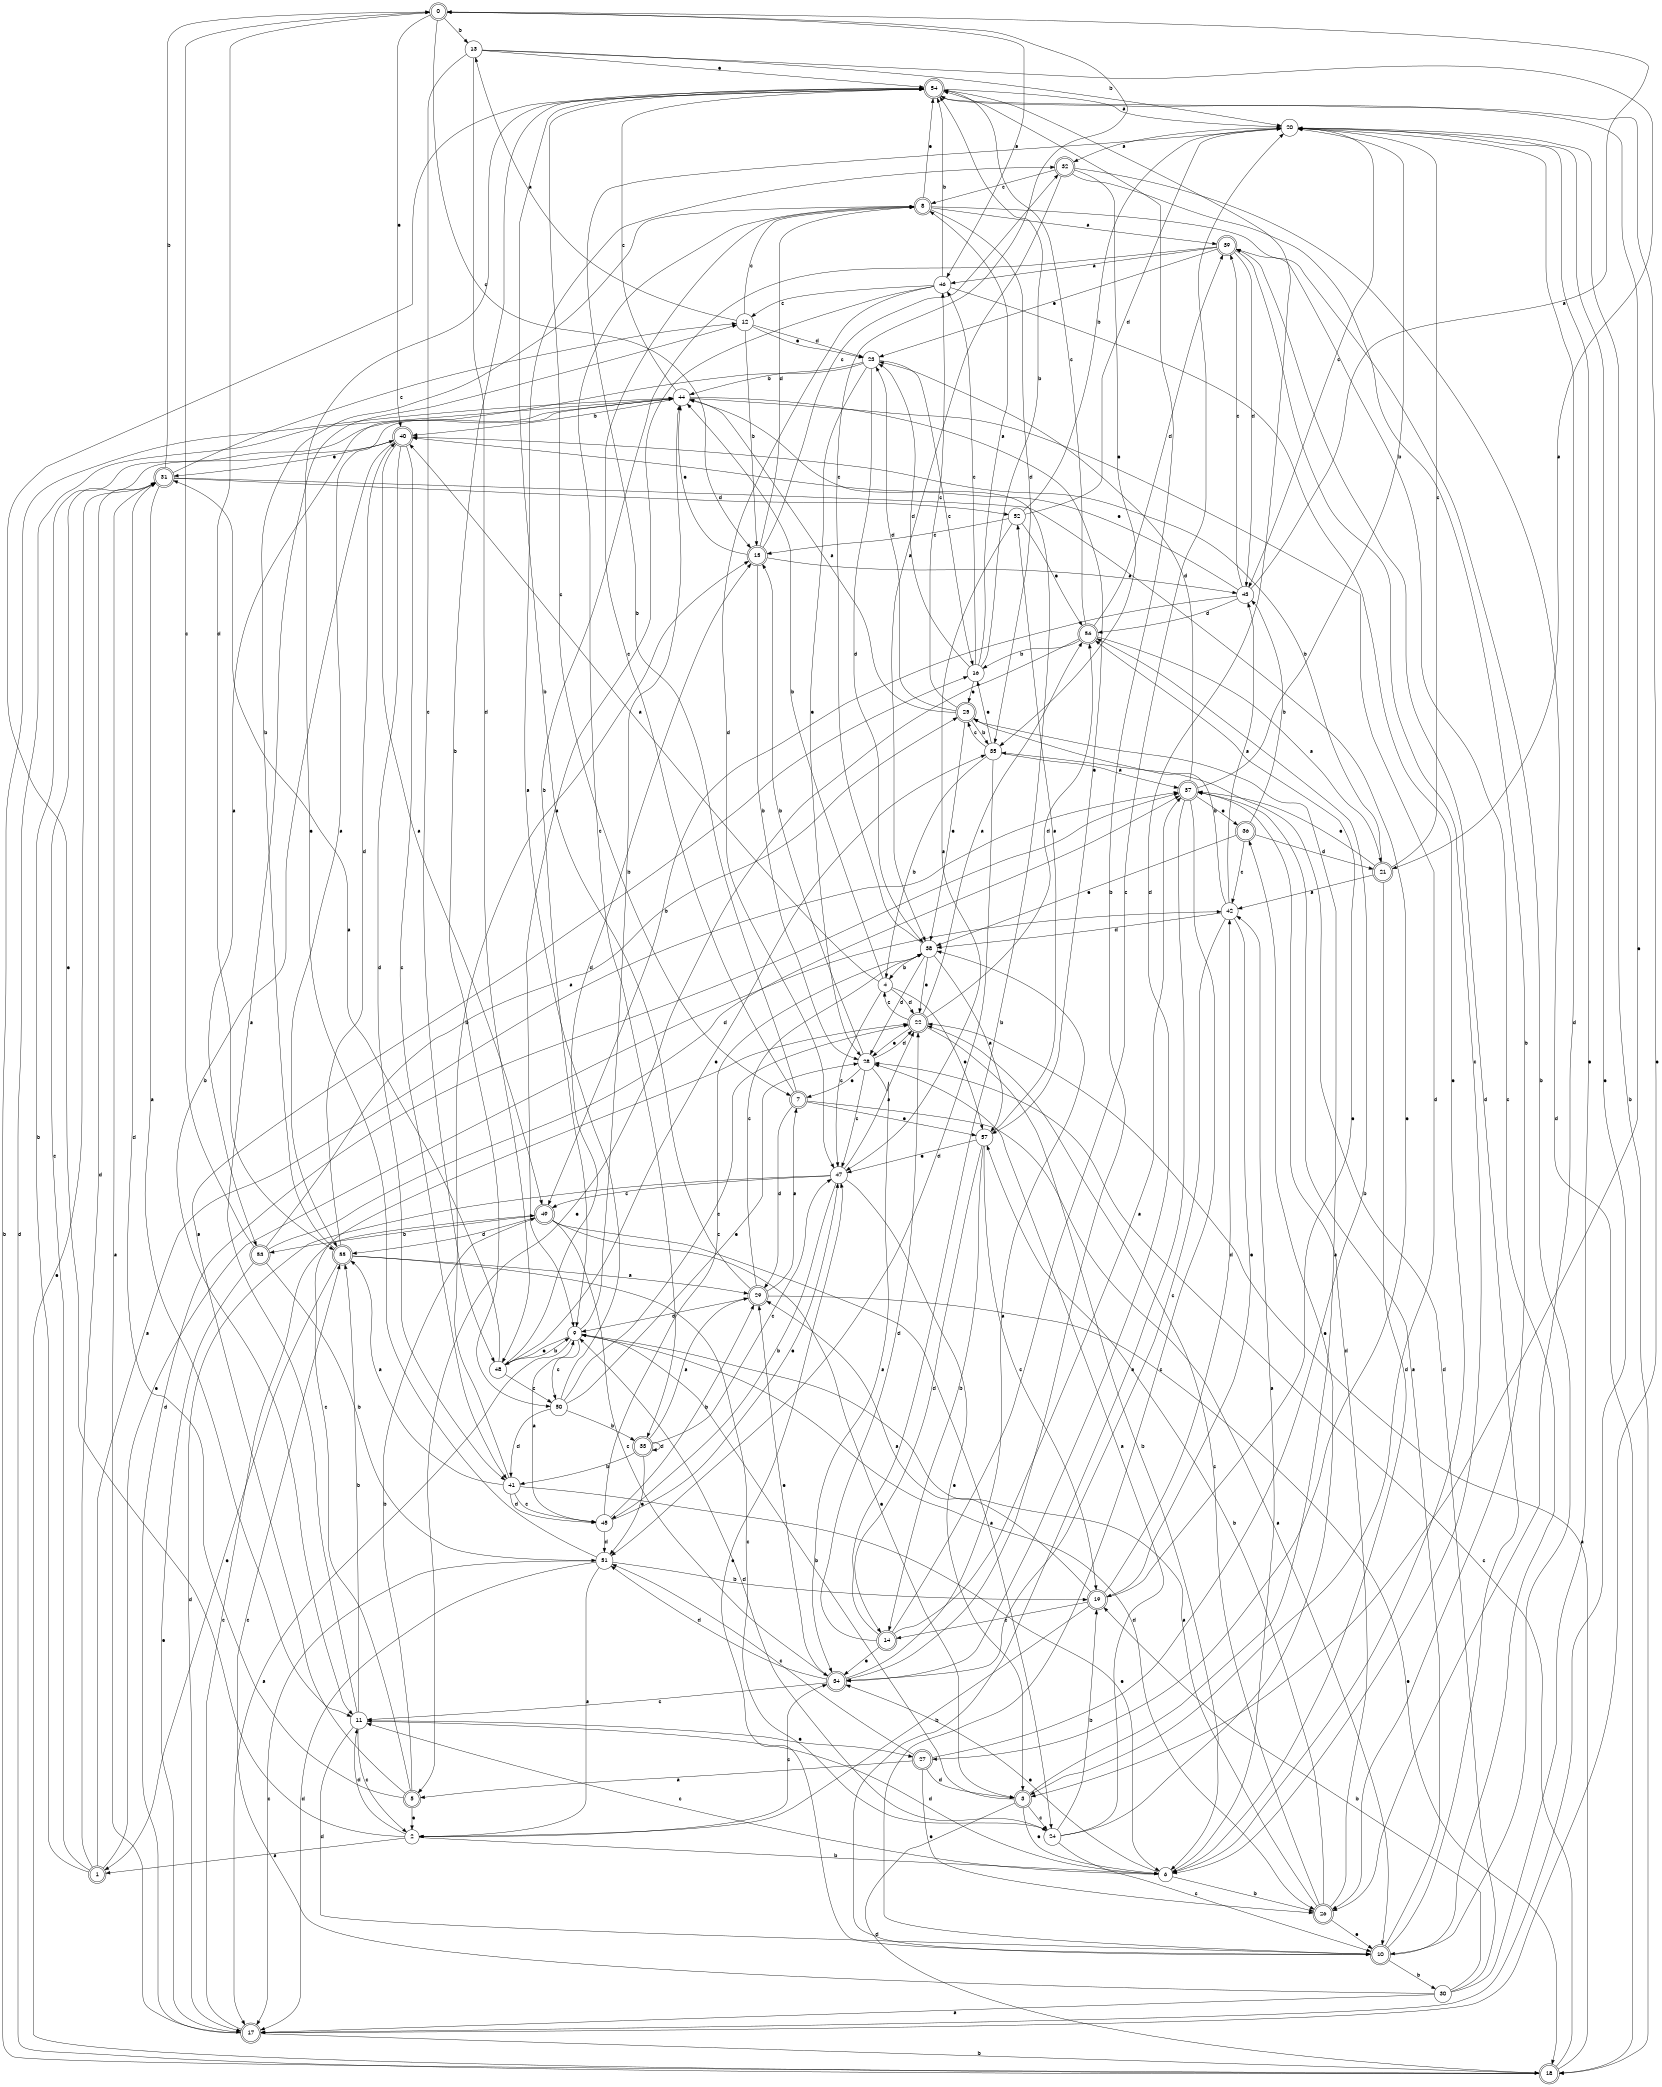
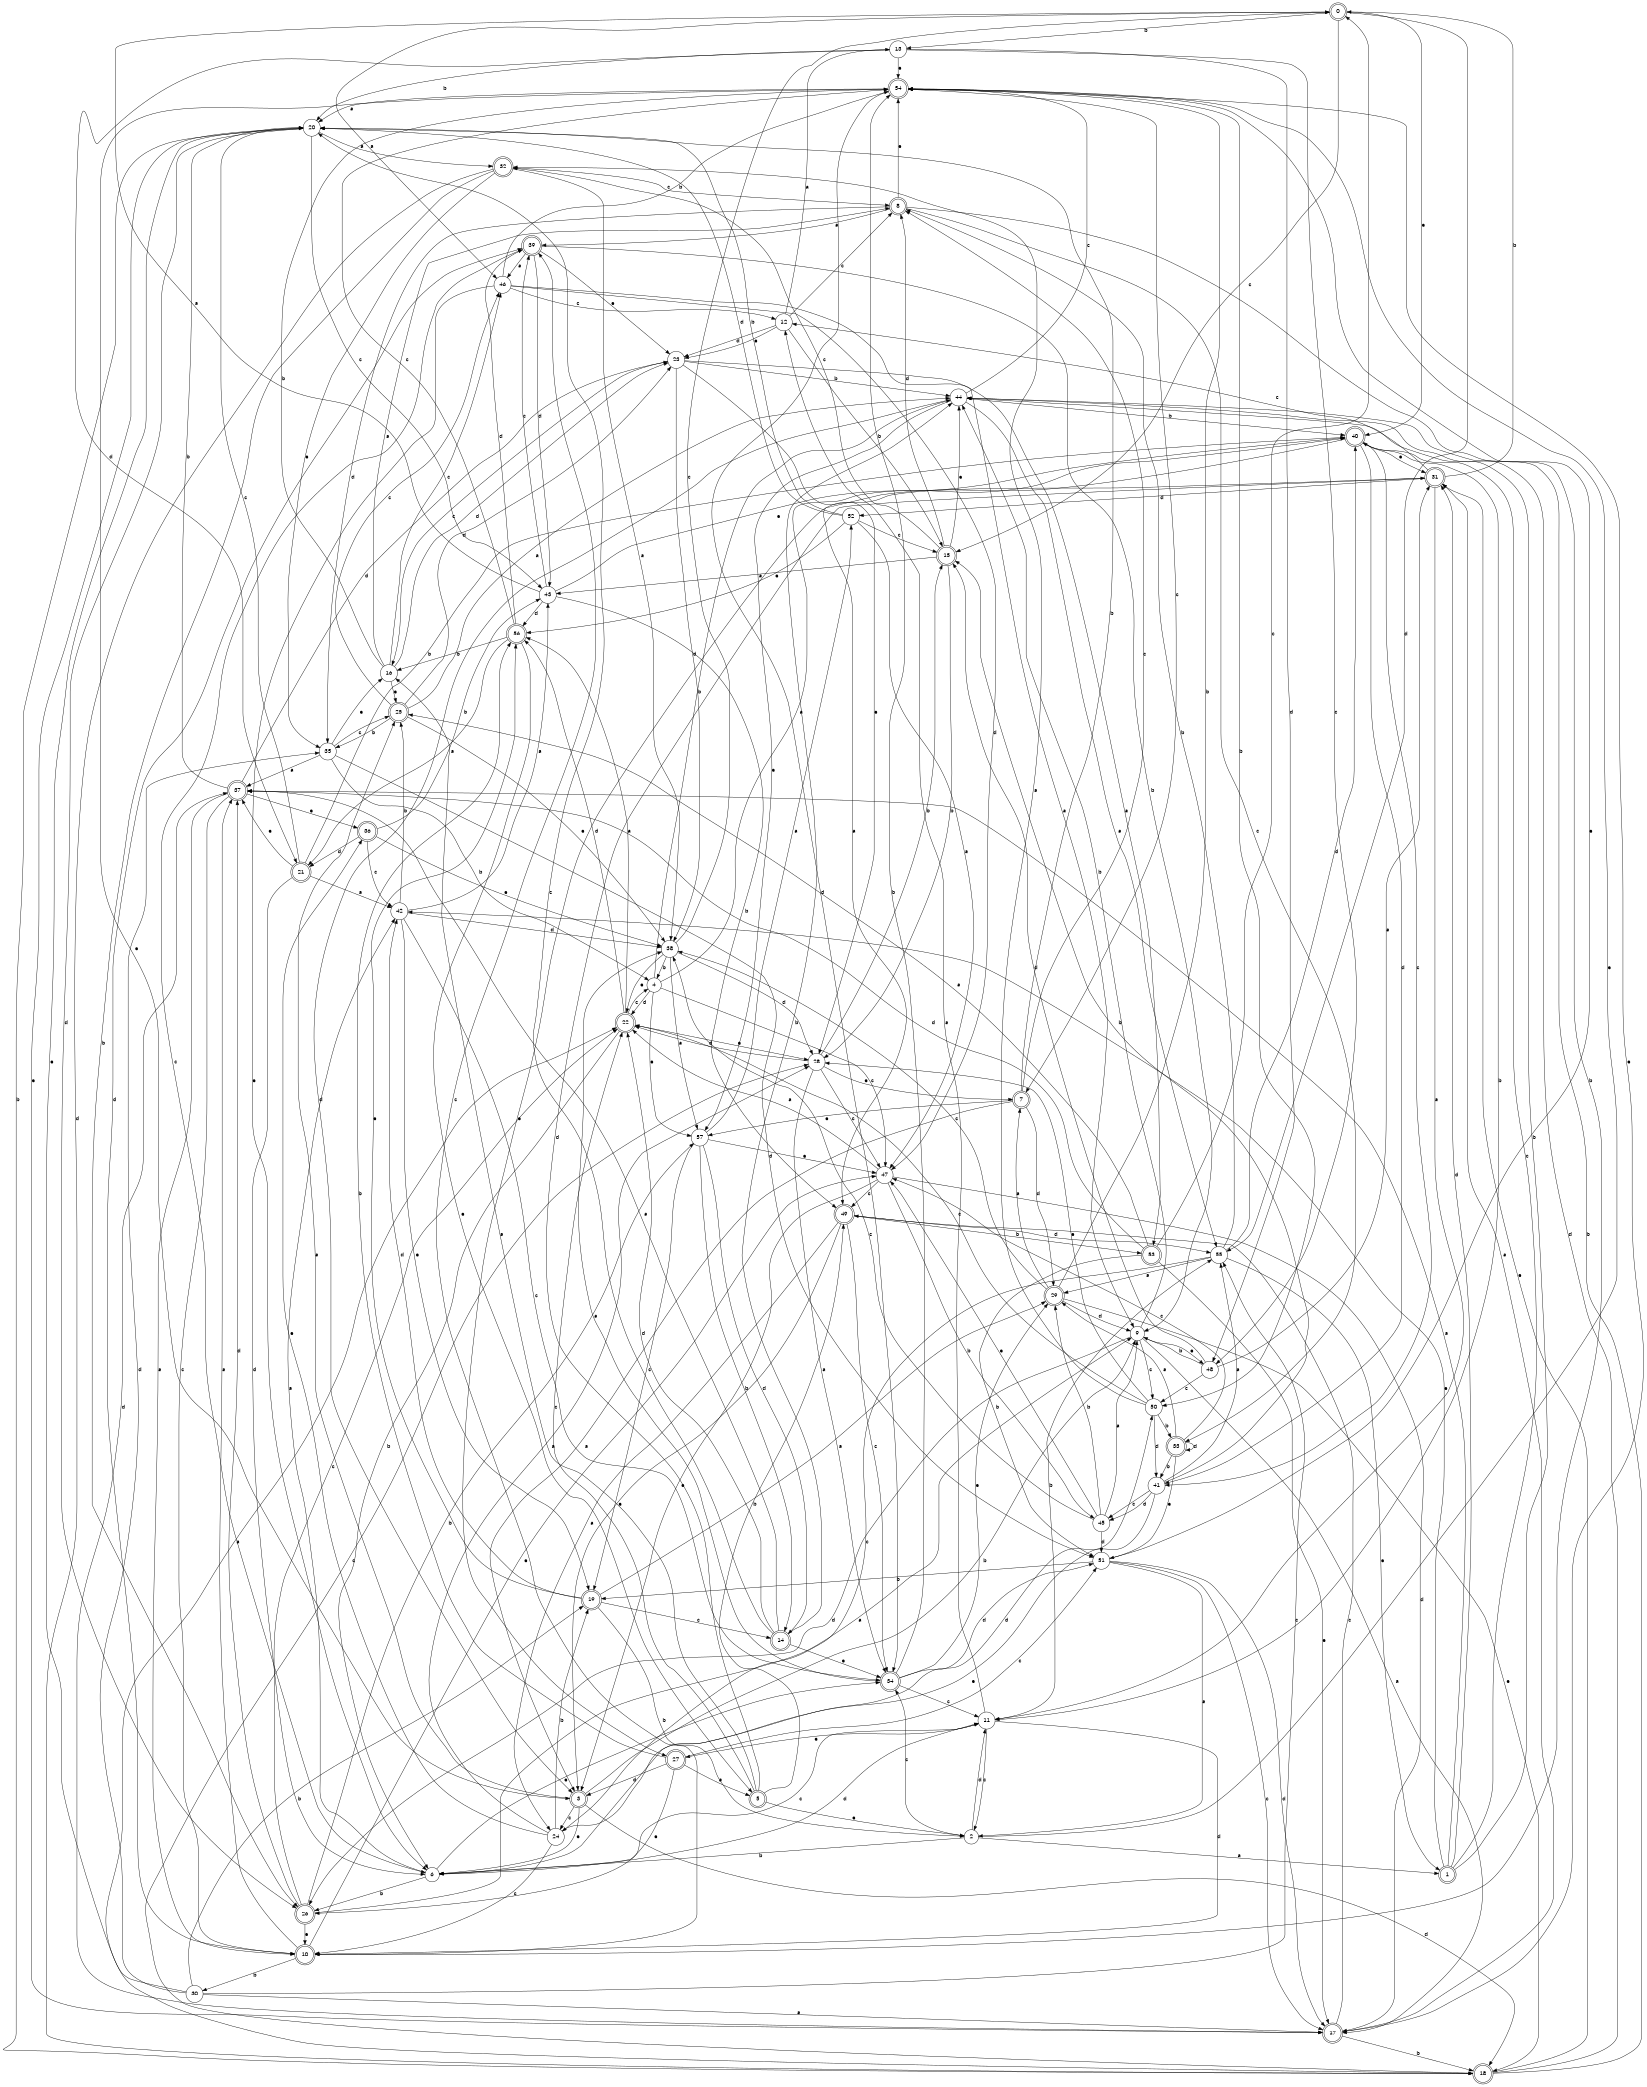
edge "13" -> "21": label "a" -> "d"
edge "48" -> "35": removed, label "e"
node "55": shape doublecircle -> circle
edge "7" -> "10": now "7" -> "3"
edge "24" -> "9": now "24" -> "50"
